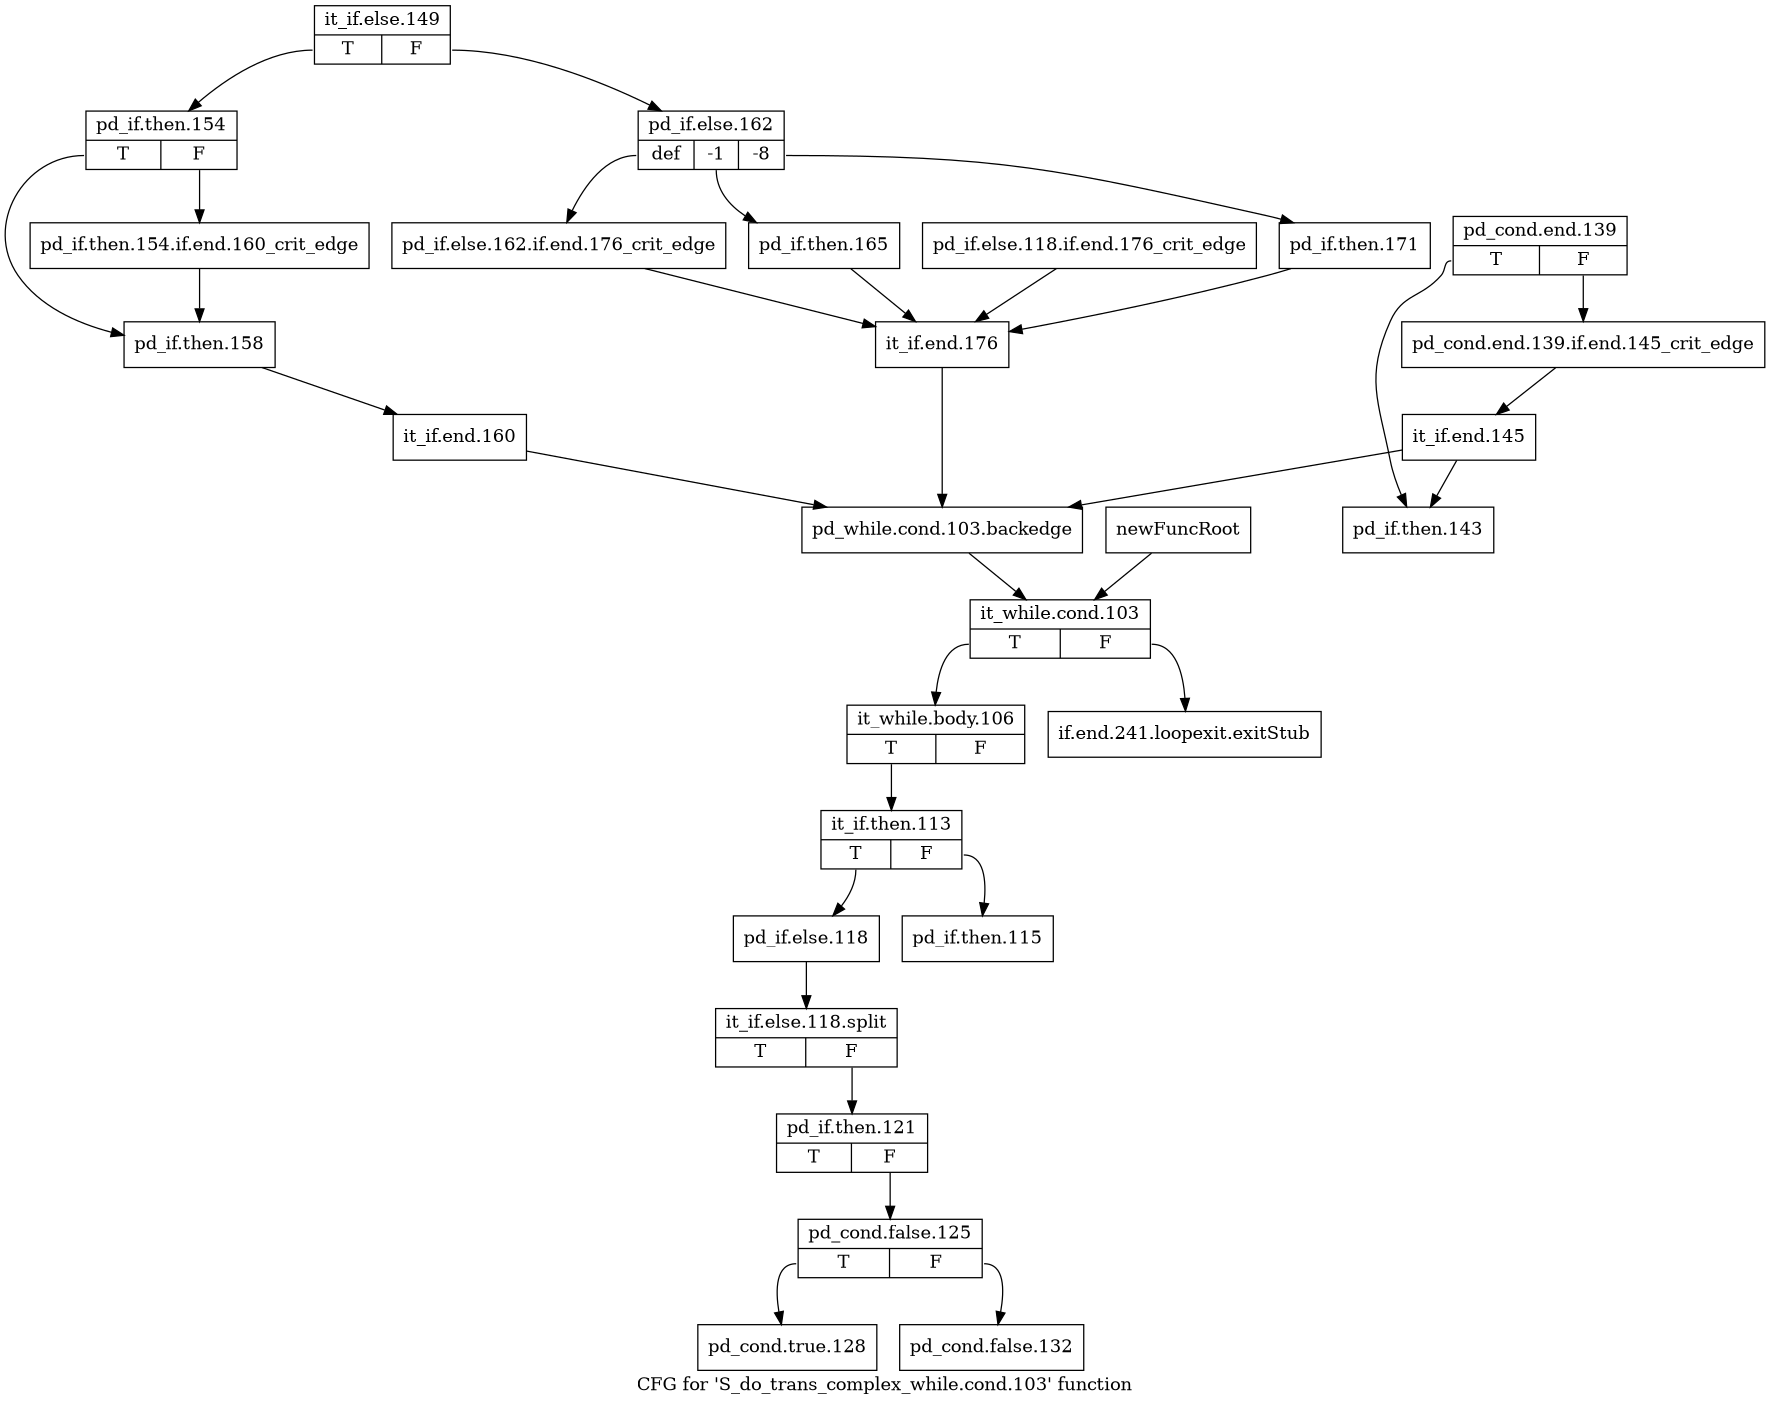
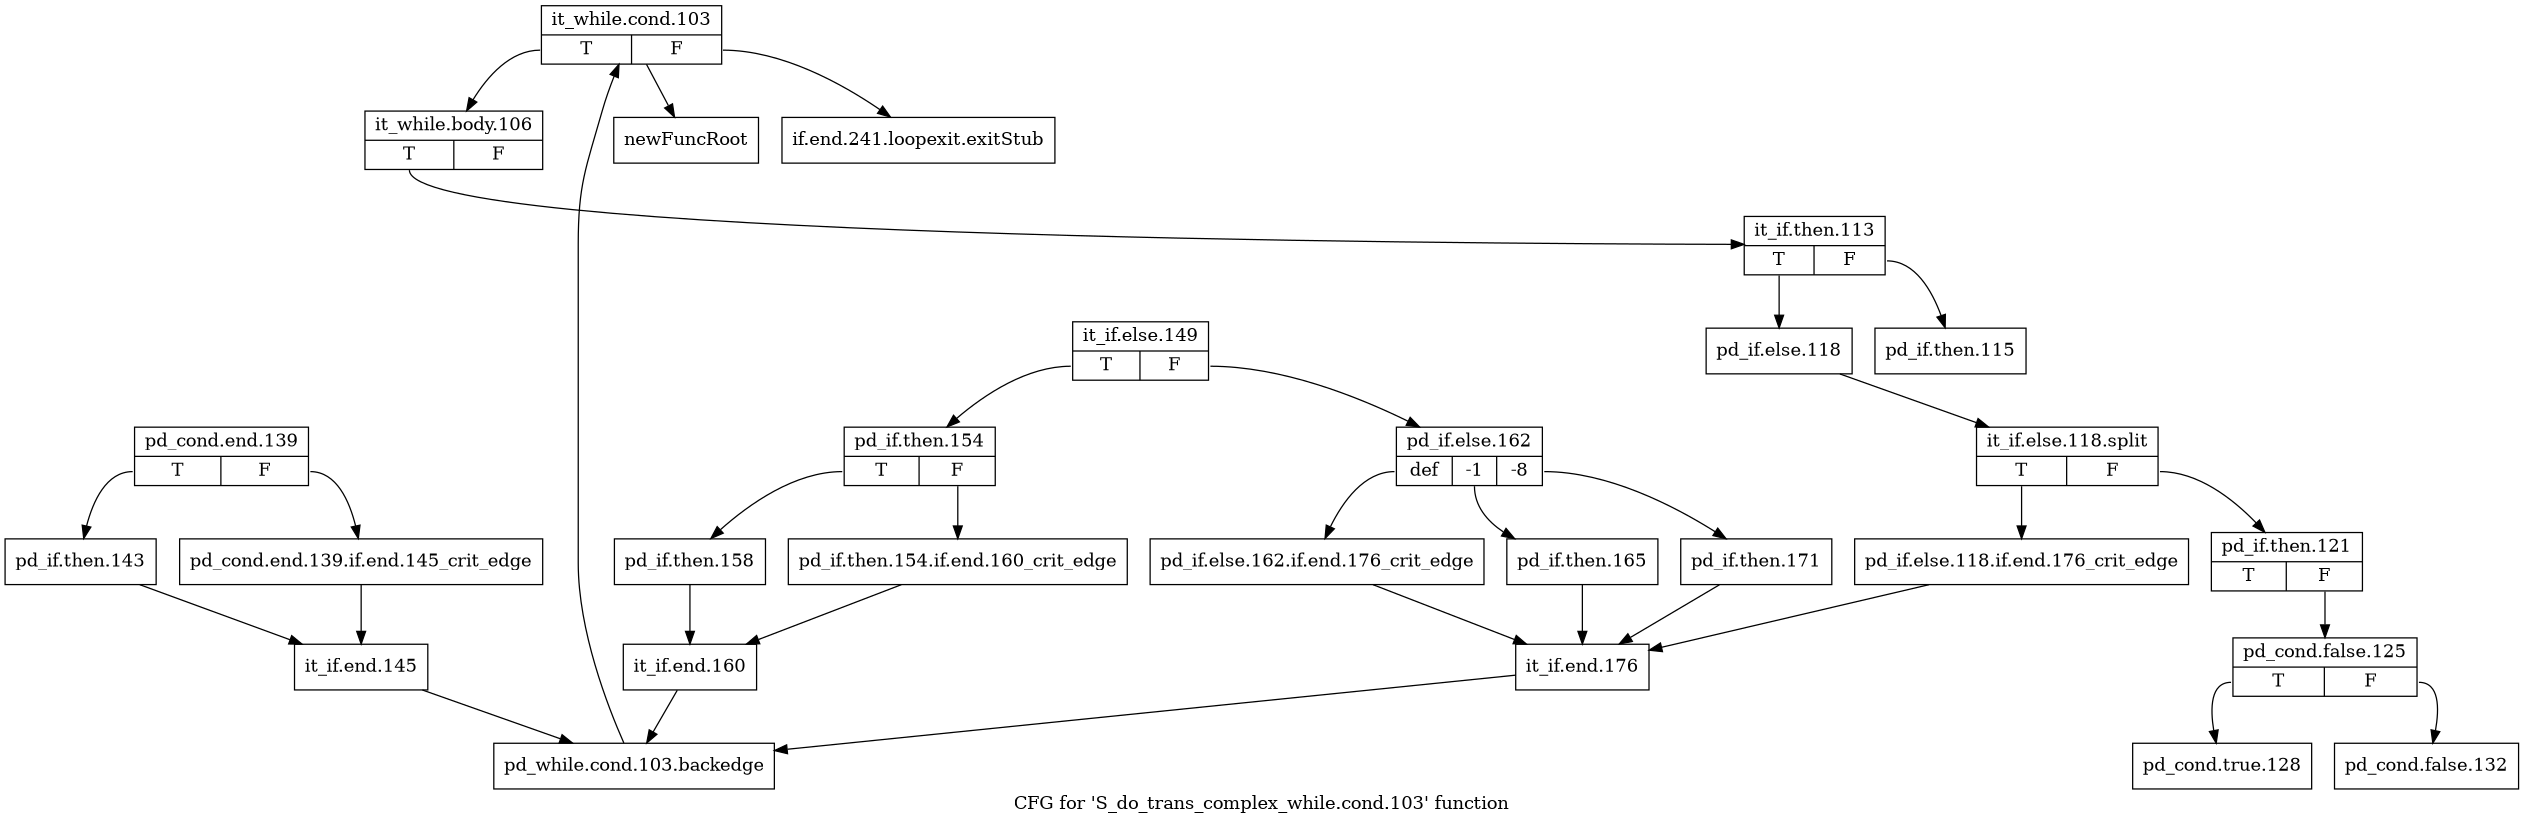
edge "pd_if.then.154.if.end.160_crit_edge" -> "pd_if.then.158": now "pd_if.then.154.if.end.160_crit_edge" -> "it_if.end.160"
edge "it_if.end.145" -> "pd_if.then.143": reversed
edge "it_if.else.118.split" -> "pd_if.else.118.if.end.176_crit_edge": added
edge "newFuncRoot" -> "it_while.cond.103": reversed
